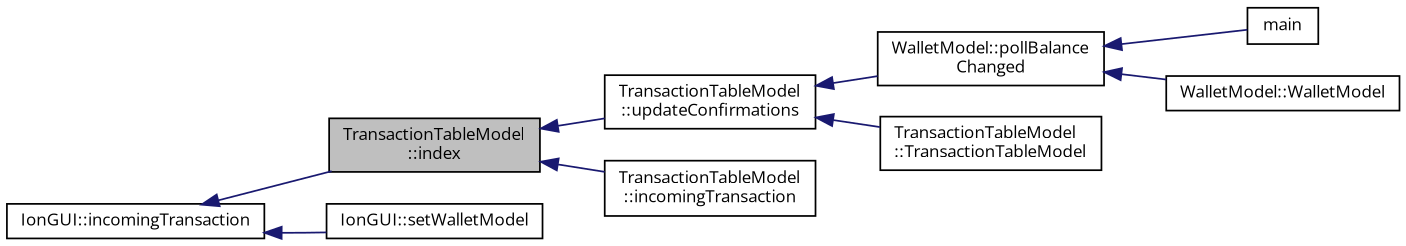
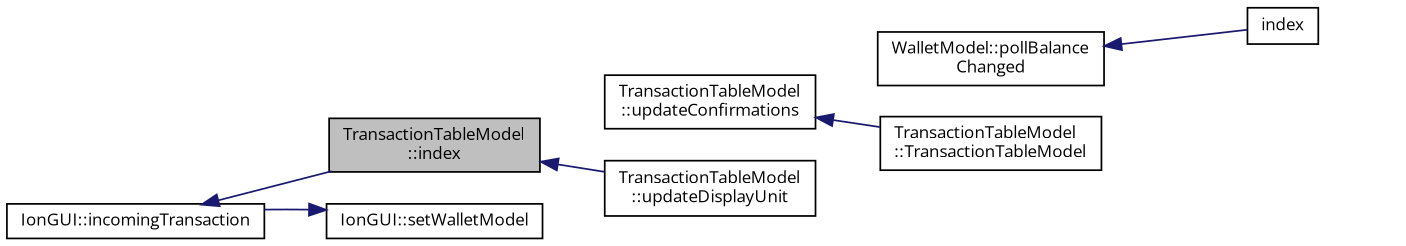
node "main": label "main" -> "index"
edge "WalletModel::pollBalance Changed" -> "TransactionTableModel ::updateConfirmations": removed
node "WalletModel::WalletModel": removed
edge "TransactionTableModel ::updateConfirmations" -> "TransactionTableModel ::index": removed
node "TransactionTableModel ::incomingTransaction": label "TransactionTableModel ::incomingTransaction" -> "TransactionTableModel ::updateDisplayUnit"
edge "IonGUI::setWalletModel" -> "IonGUI::incomingTransaction": reversed
